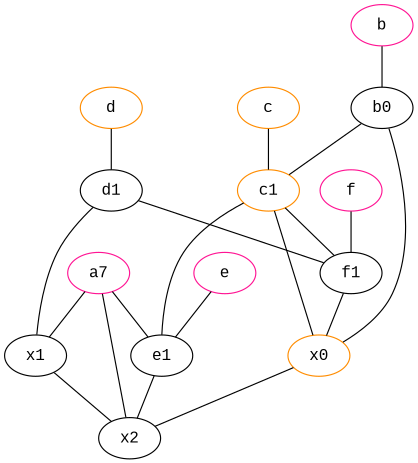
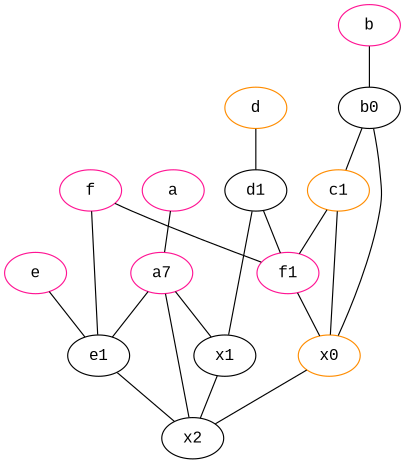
node "c": removed
node "a": added
edge "c1" -- "e1": now "f" -- "e1"
node "f1": color black -> deeppink
